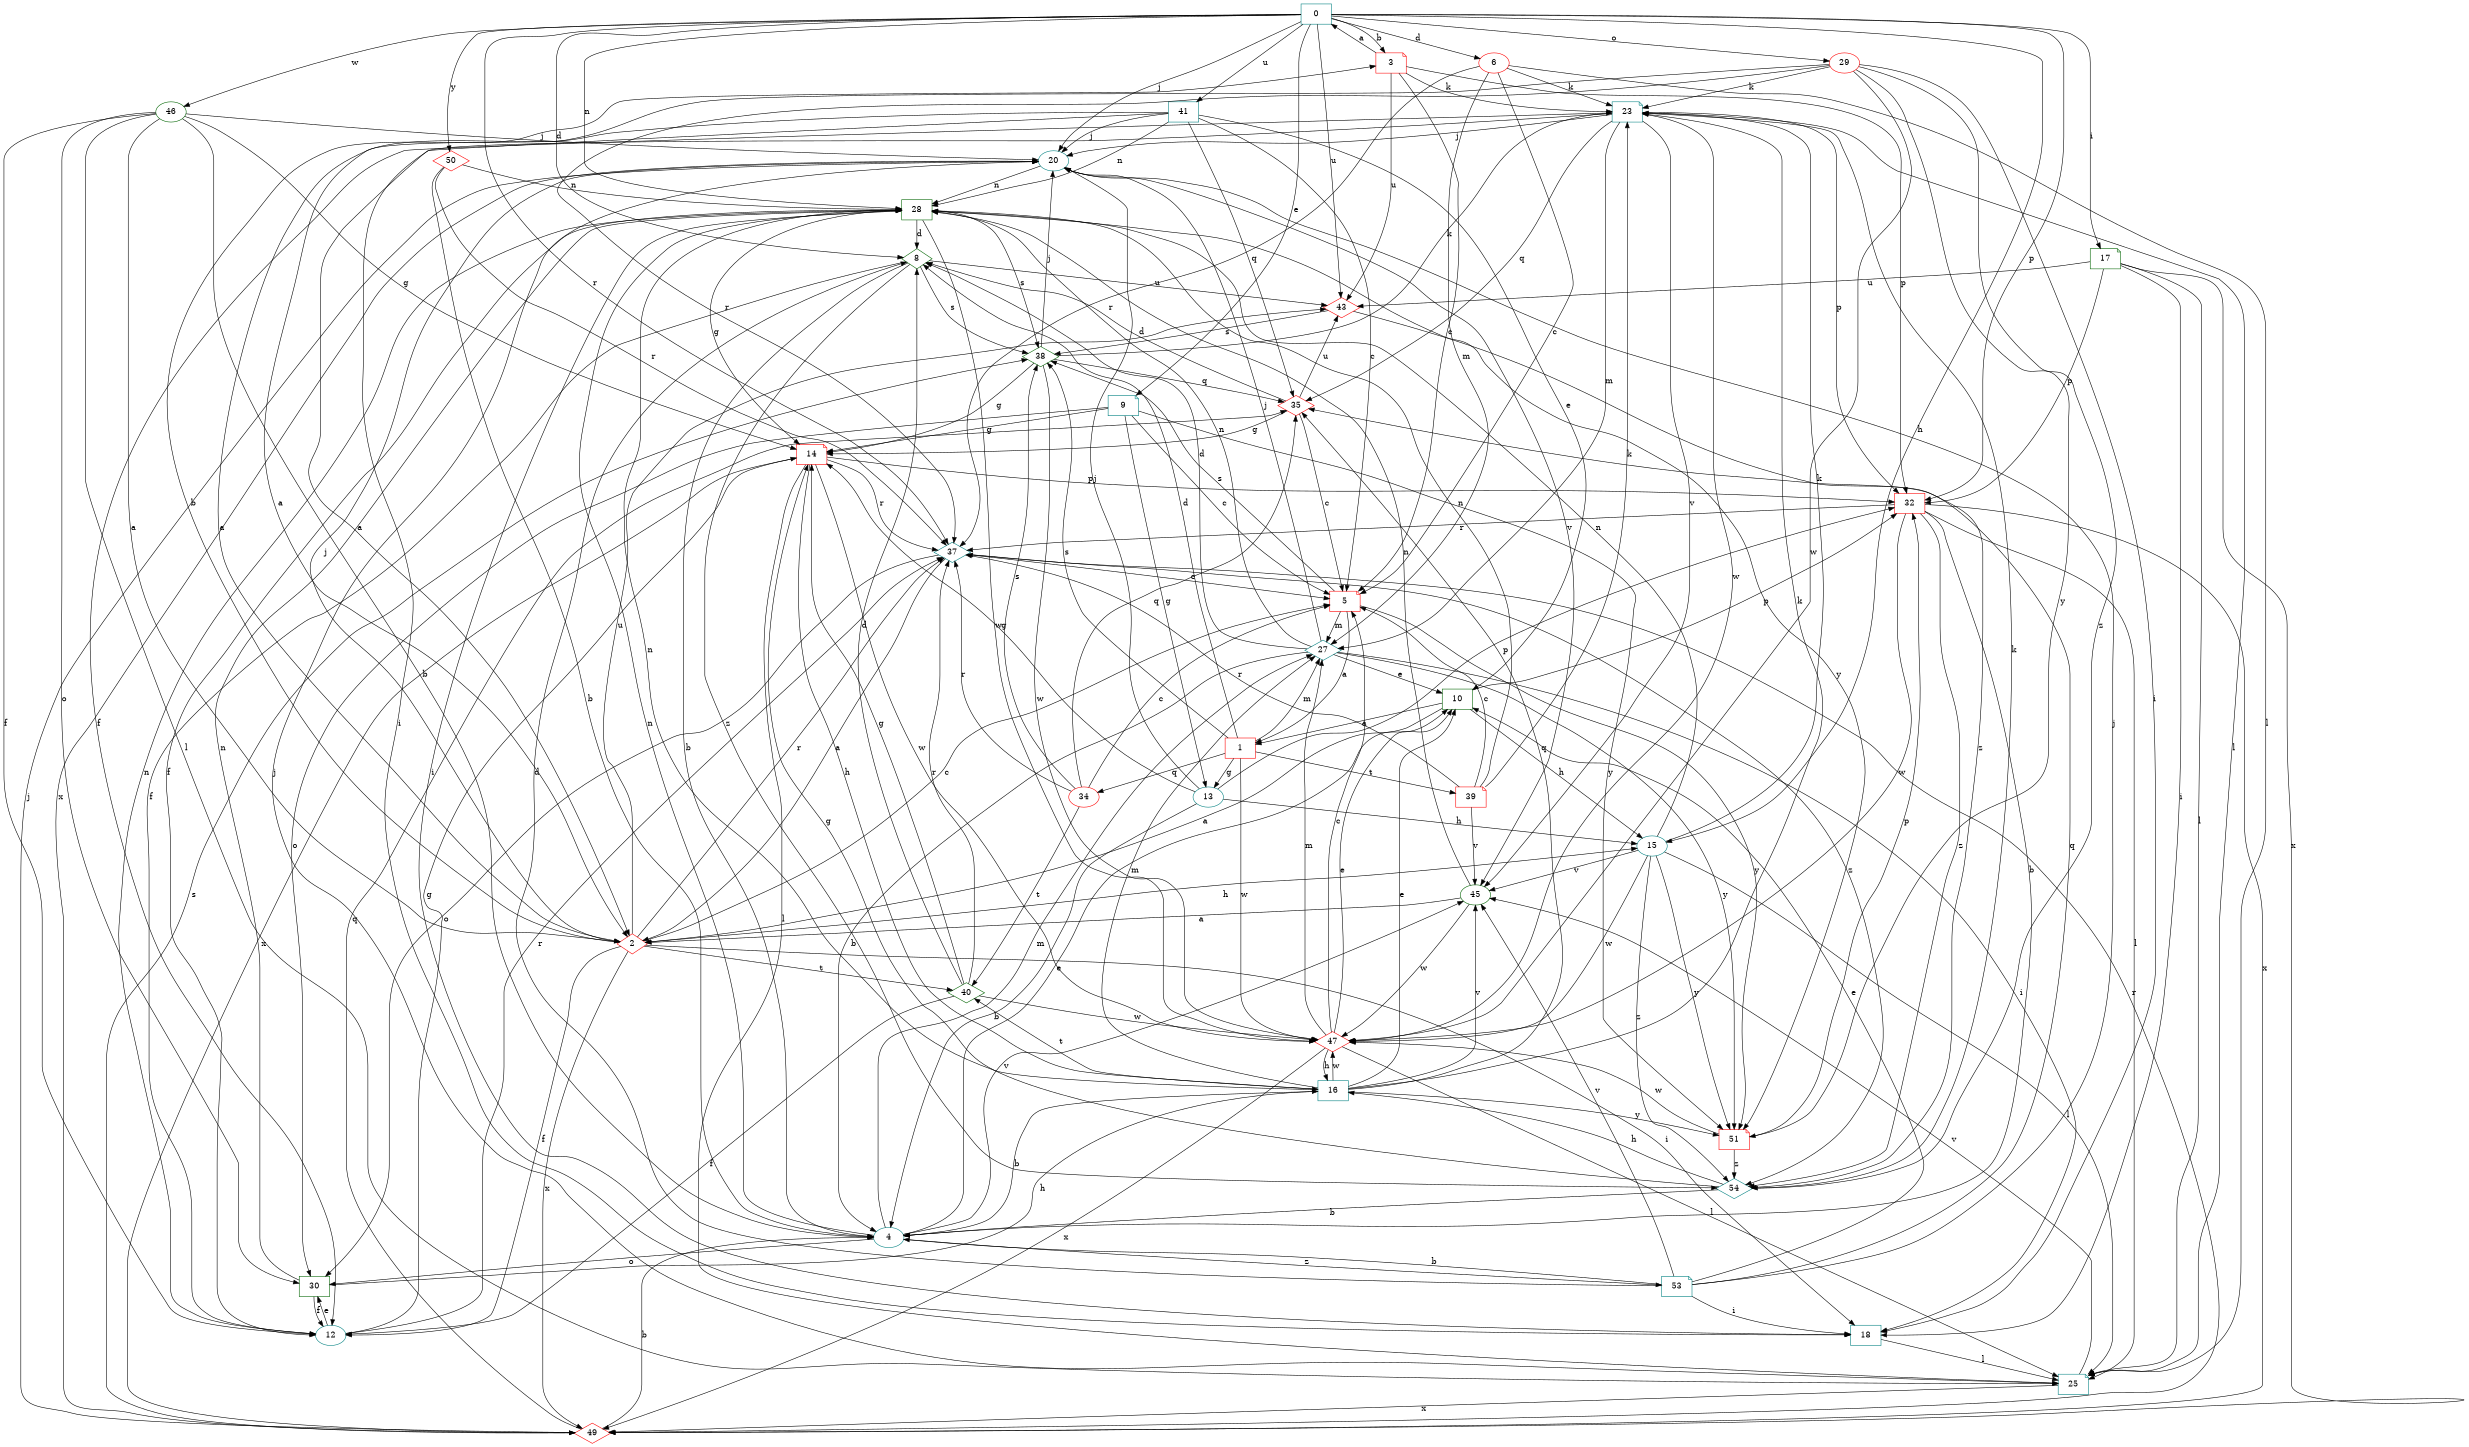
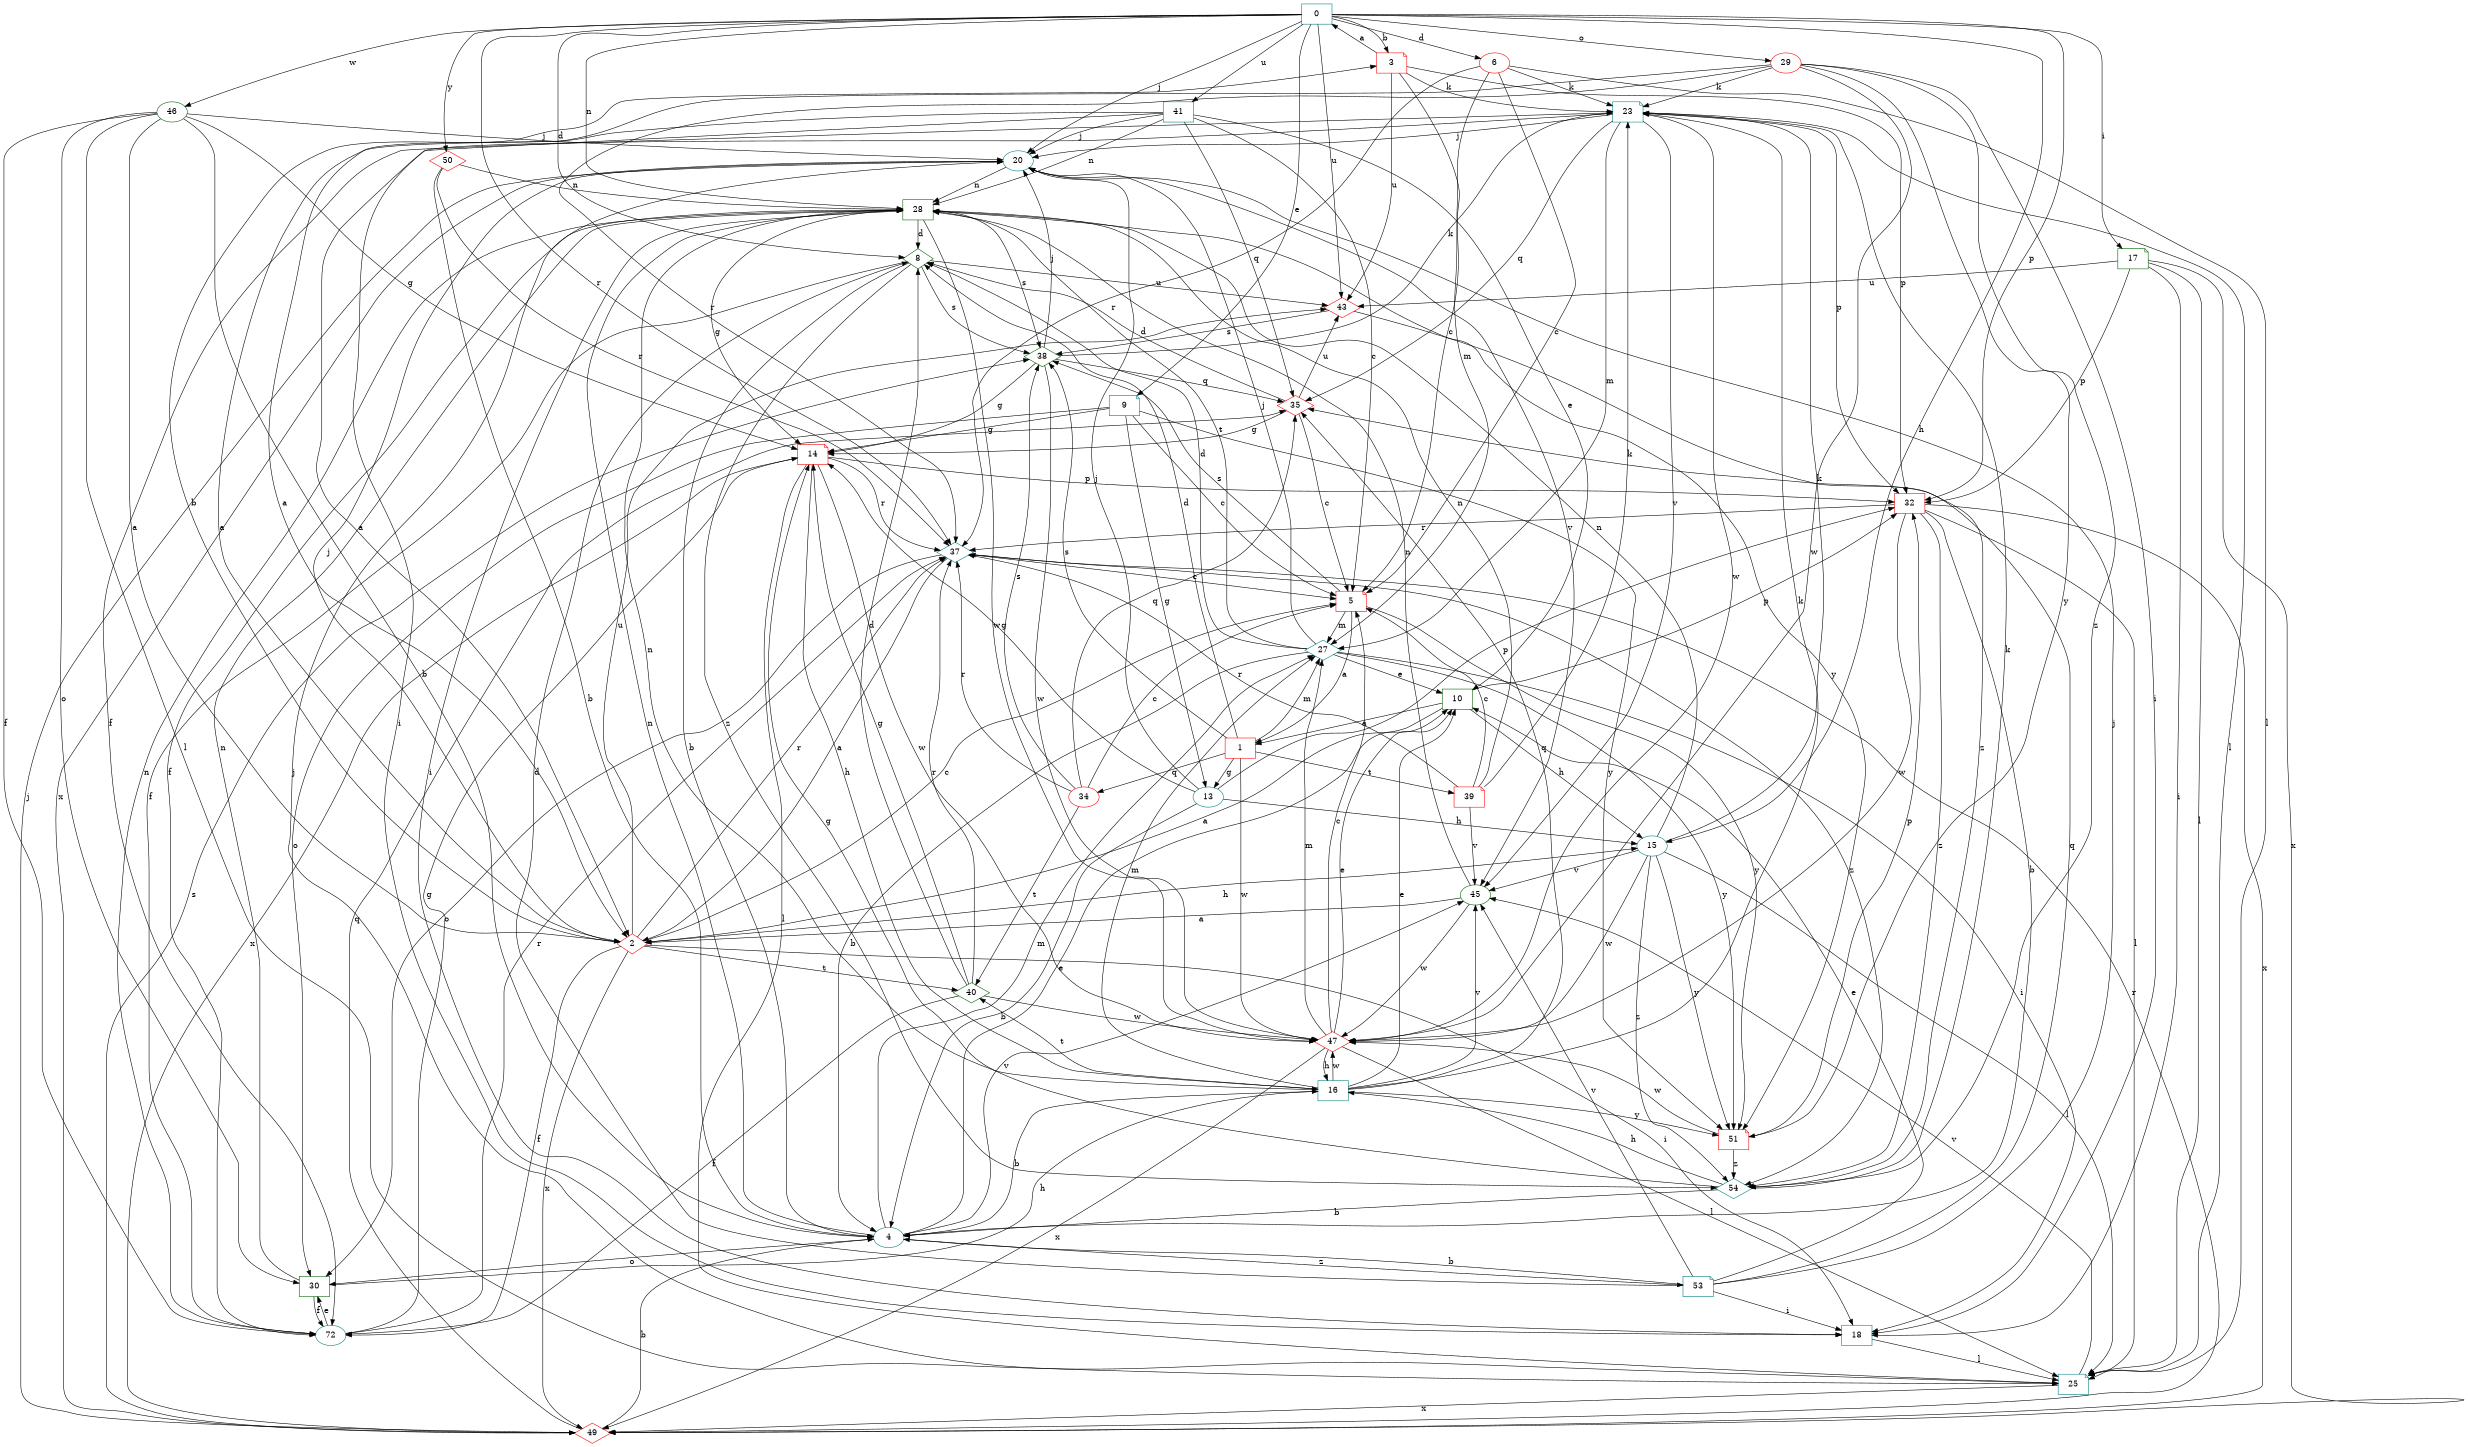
edge "27" -> "28": label "n" -> "t"
node "12": label "12" -> "72"
